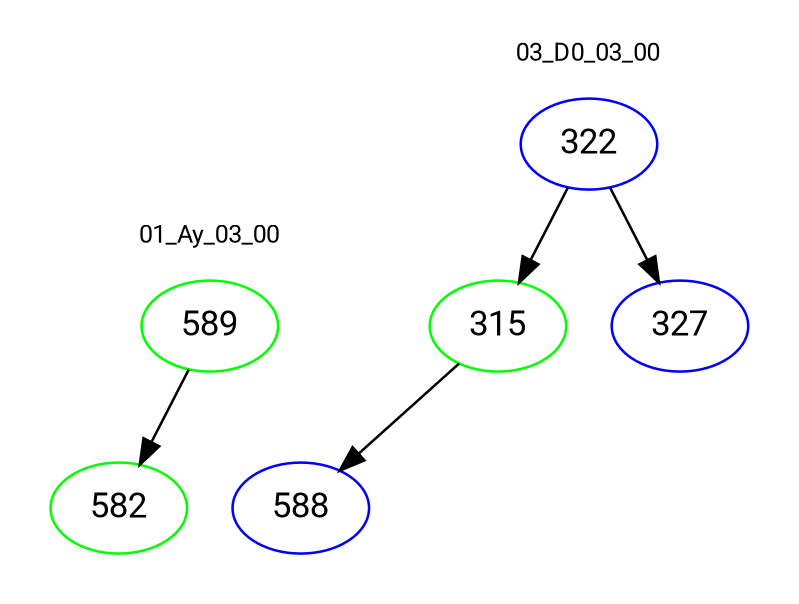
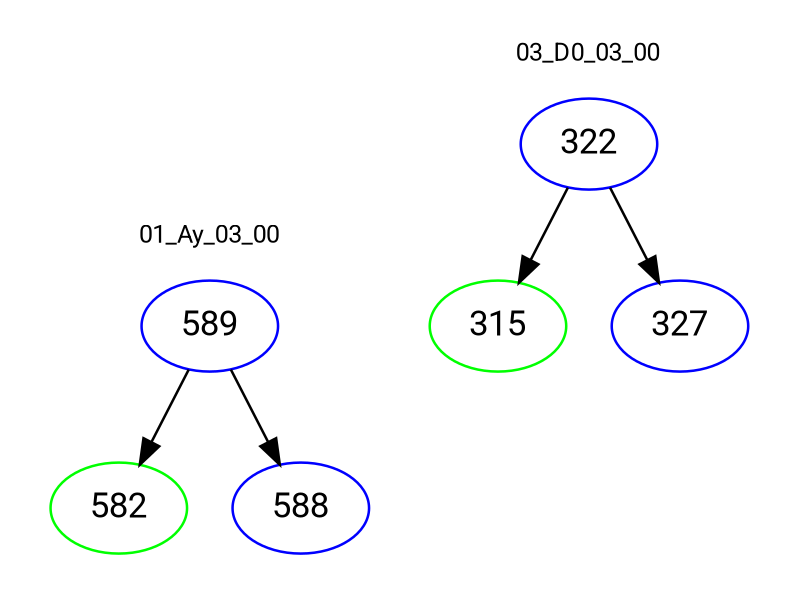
node "589": color green -> blue
edge "315" -> "588": now "589" -> "588"
